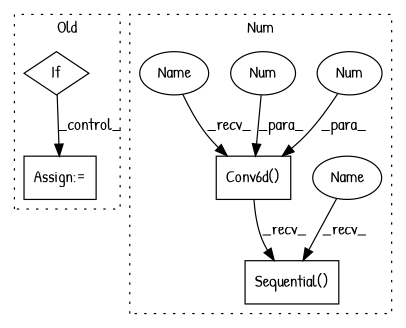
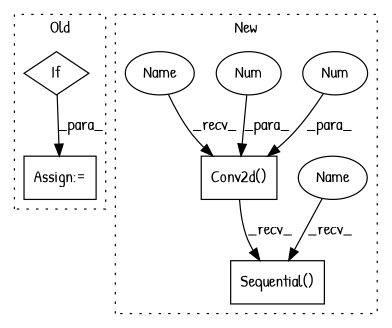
cluster "Num": label "Num" -> "New"
edge "If" -> "Assign:=": label "_control_" -> "_para_"
node "Conv6d()": label "Conv6d()" -> "Conv2d()"
